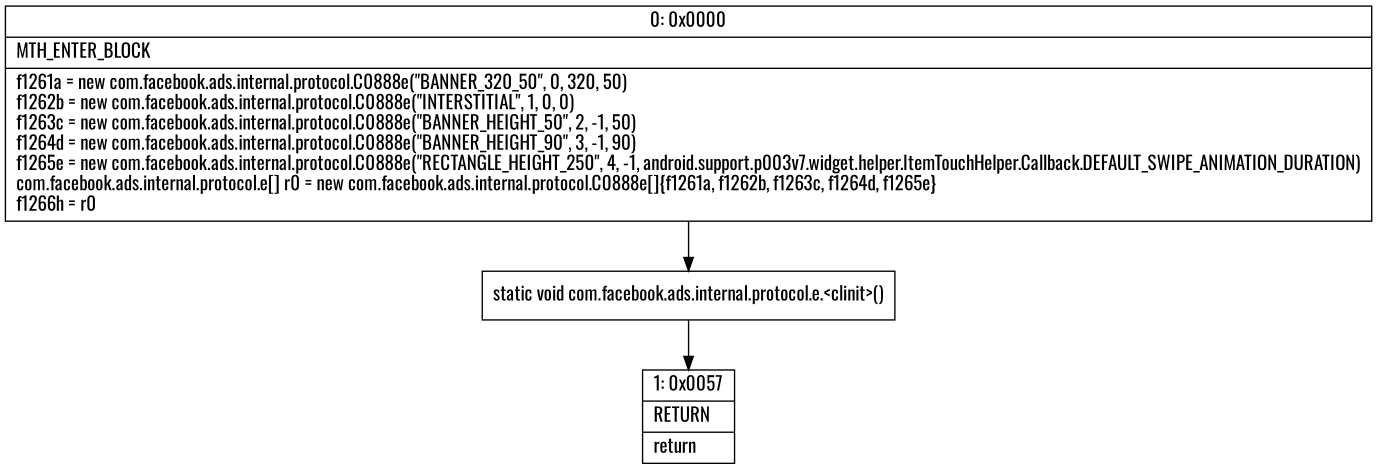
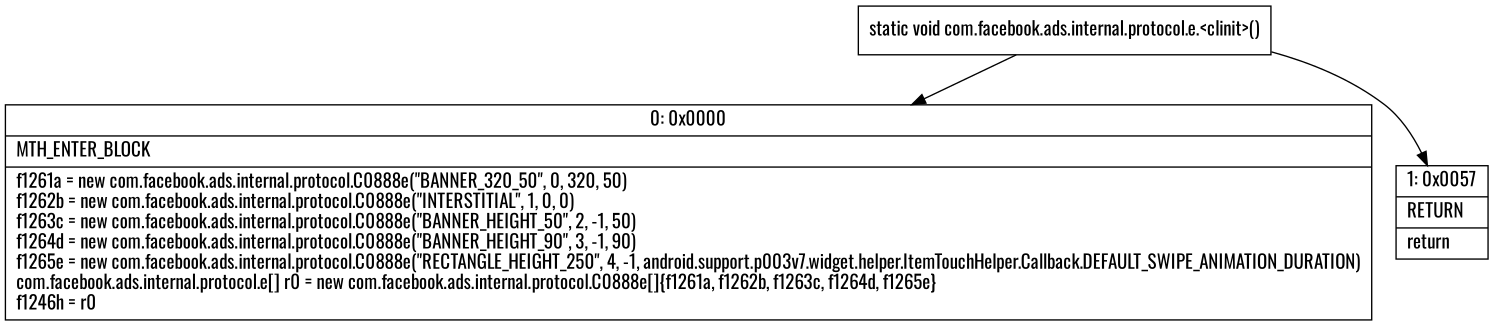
node "0: 0x0000": text "f1266h = r0" -> "f1246h = r0"
edge "0: 0x0000" -> "static void com.facebook.ads.internal.protocol.e.<clinit>()": reversed
